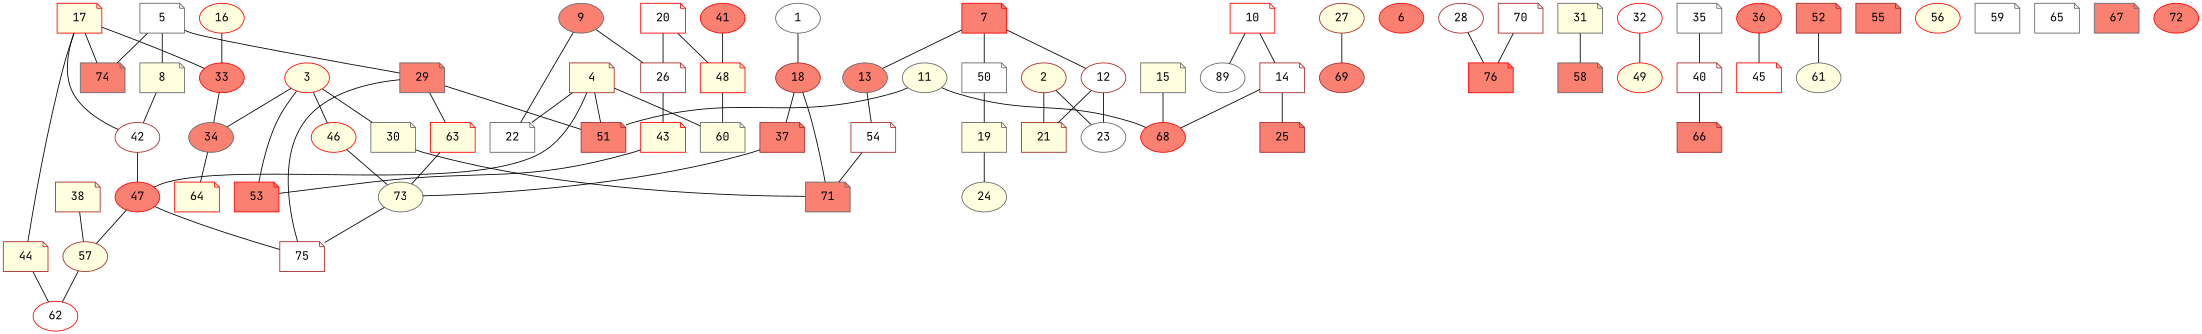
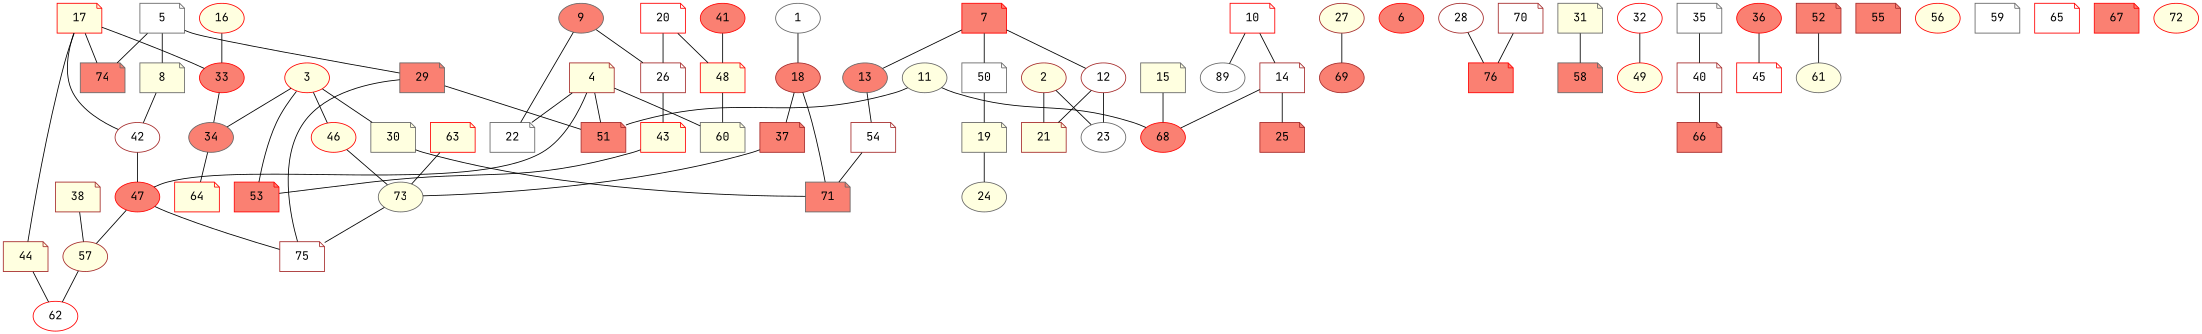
node "65": color gray40 -> red
node "67": color gray40 -> red
node "72": fillcolor salmon -> lightyellow
edge "29" -- "63": removed
